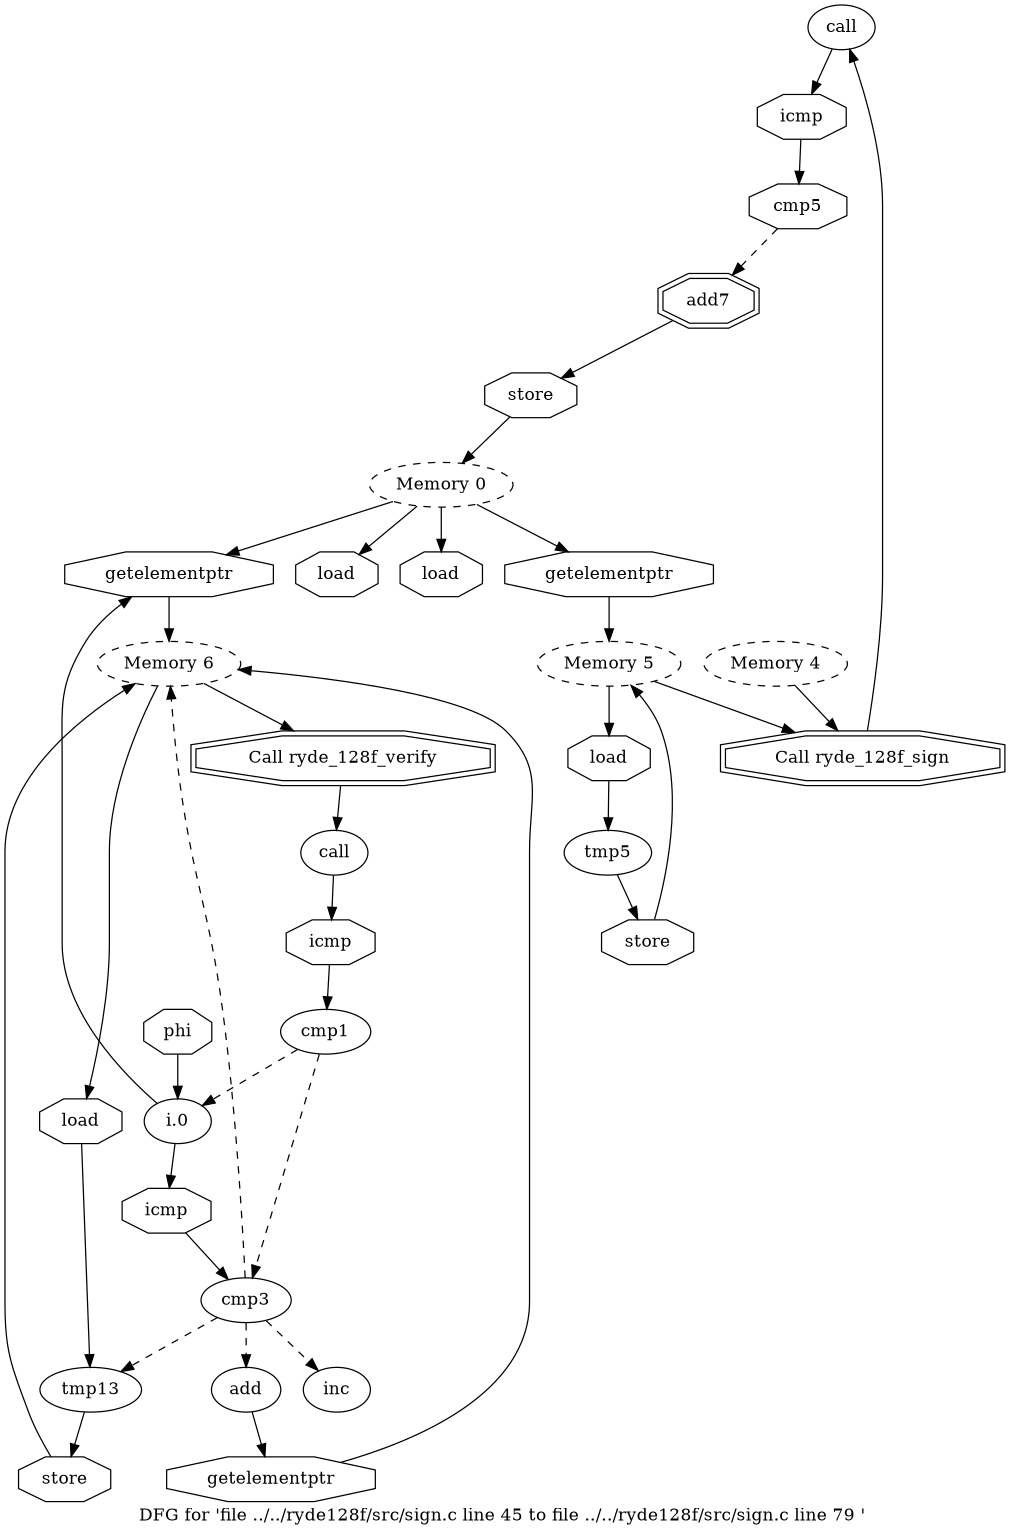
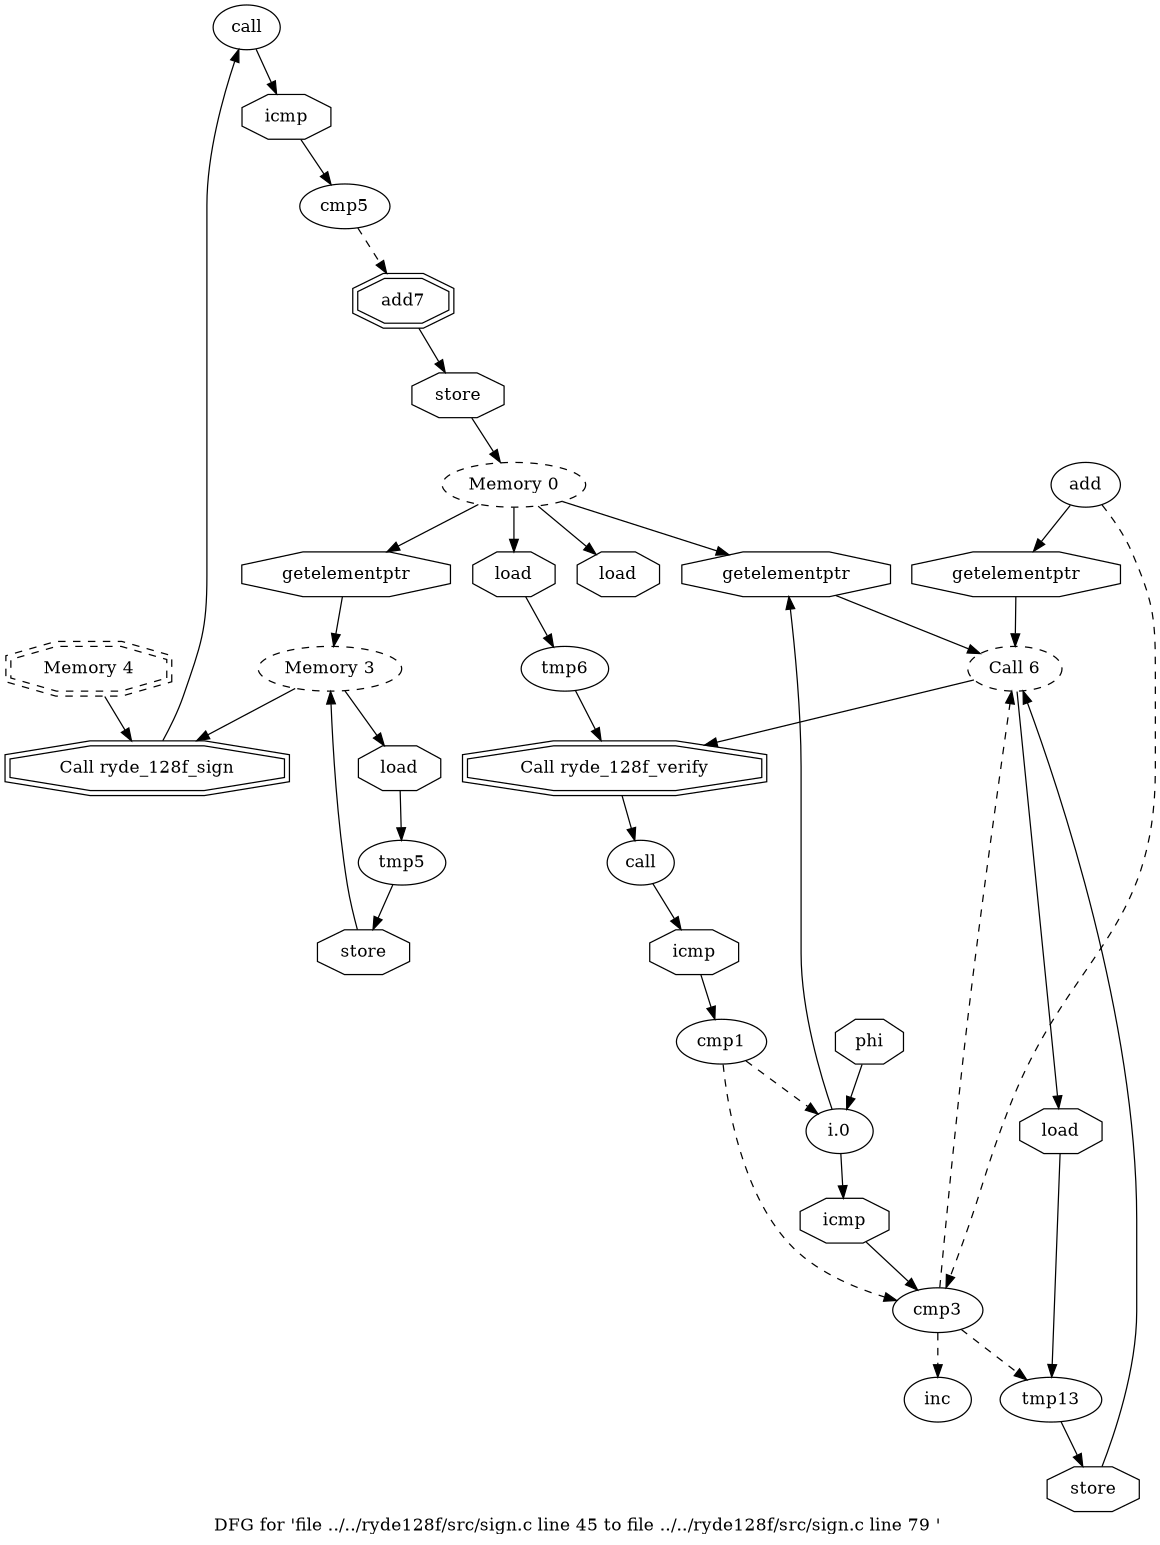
node "cmp5": shape octagon -> ellipse
node "Memory 6": label "Memory 6" -> "Call 6"
node "Memory 5": label "Memory 5" -> "Memory 3"
node "Memory 4": shape ellipse -> doubleoctagon
node "tmp6": added
edge "cmp3" -> "add": reversed
